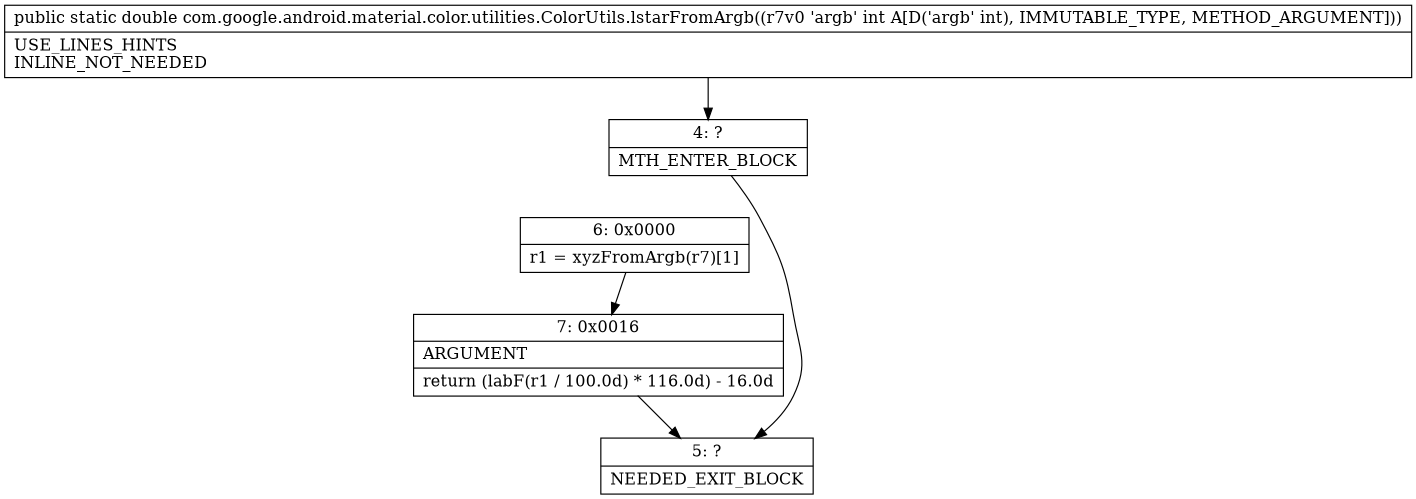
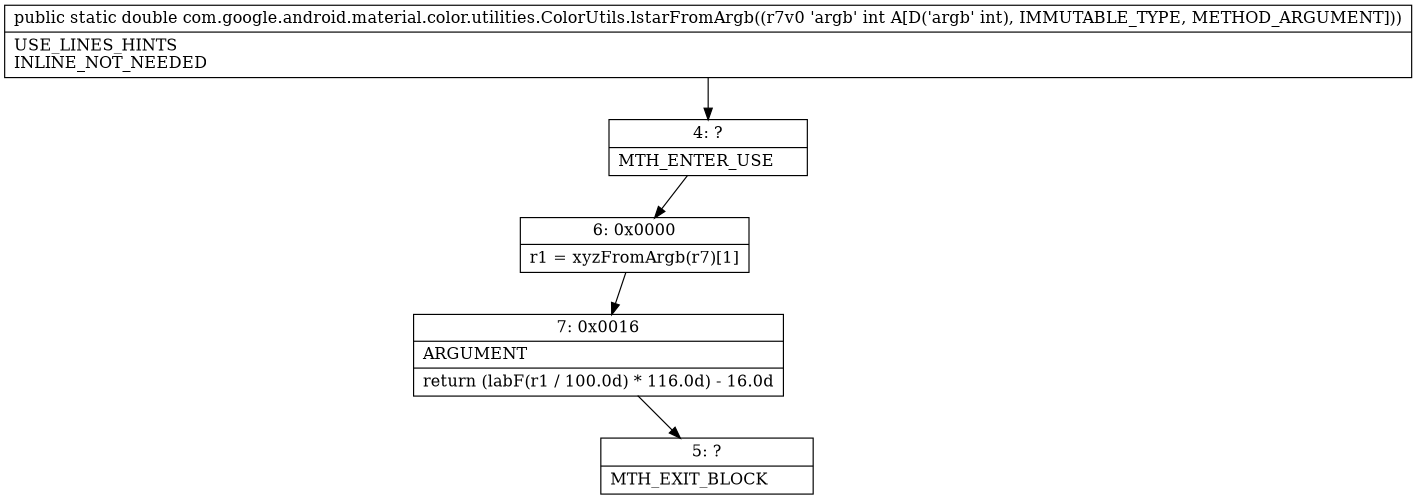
node "4: ?": text "MTH_ENTER_BLOCK" -> "MTH_ENTER_USE"
edge "4: ?" -> "5: ?": now "4: ?" -> "6: 0x0000"
node "5: ?": text "NEEDED_EXIT_BLOCK" -> "MTH_EXIT_BLOCK"
